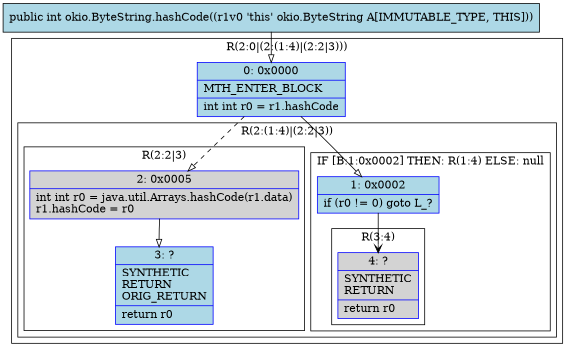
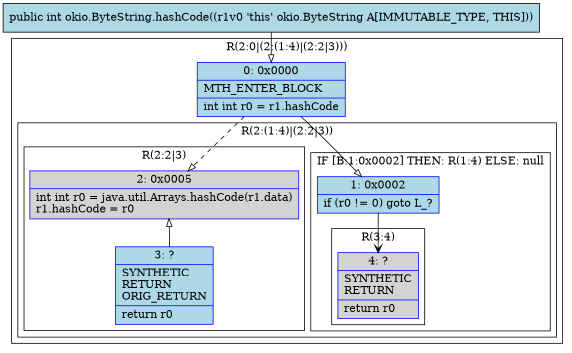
edge "2: 0x0005" -> "3: ?": reversed
